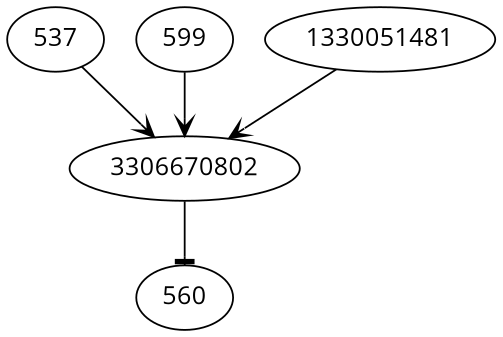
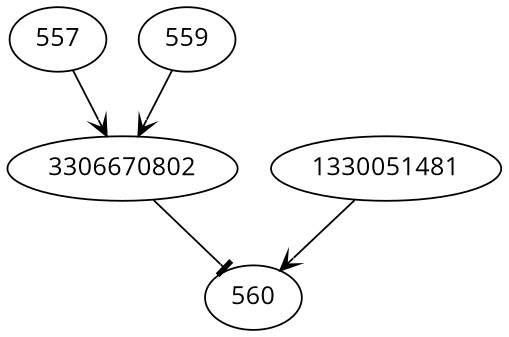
node "537": label "537" -> "557"
node "599": label "599" -> "559"
edge "1330051481" -> "3306670802": now "1330051481" -> "560"
